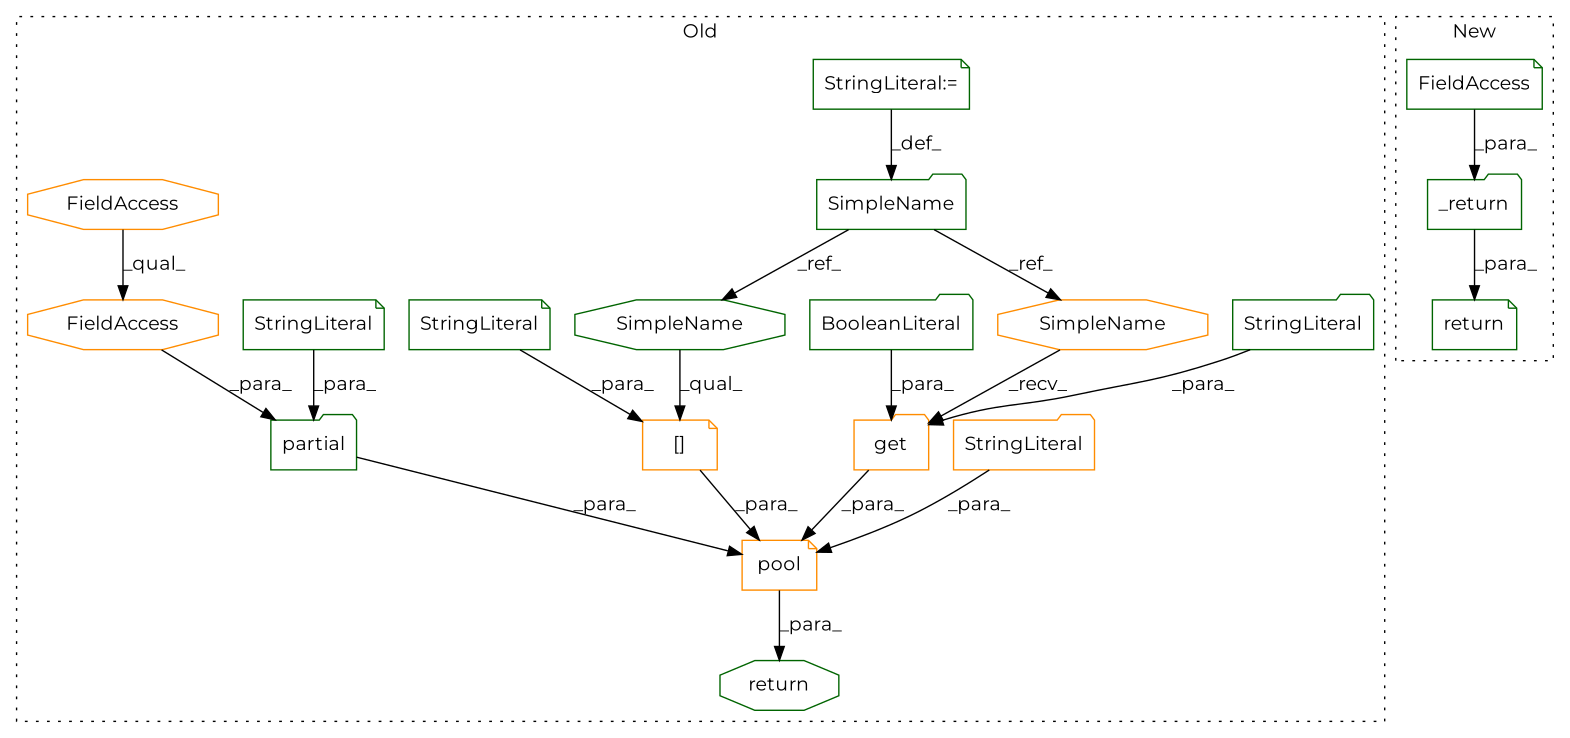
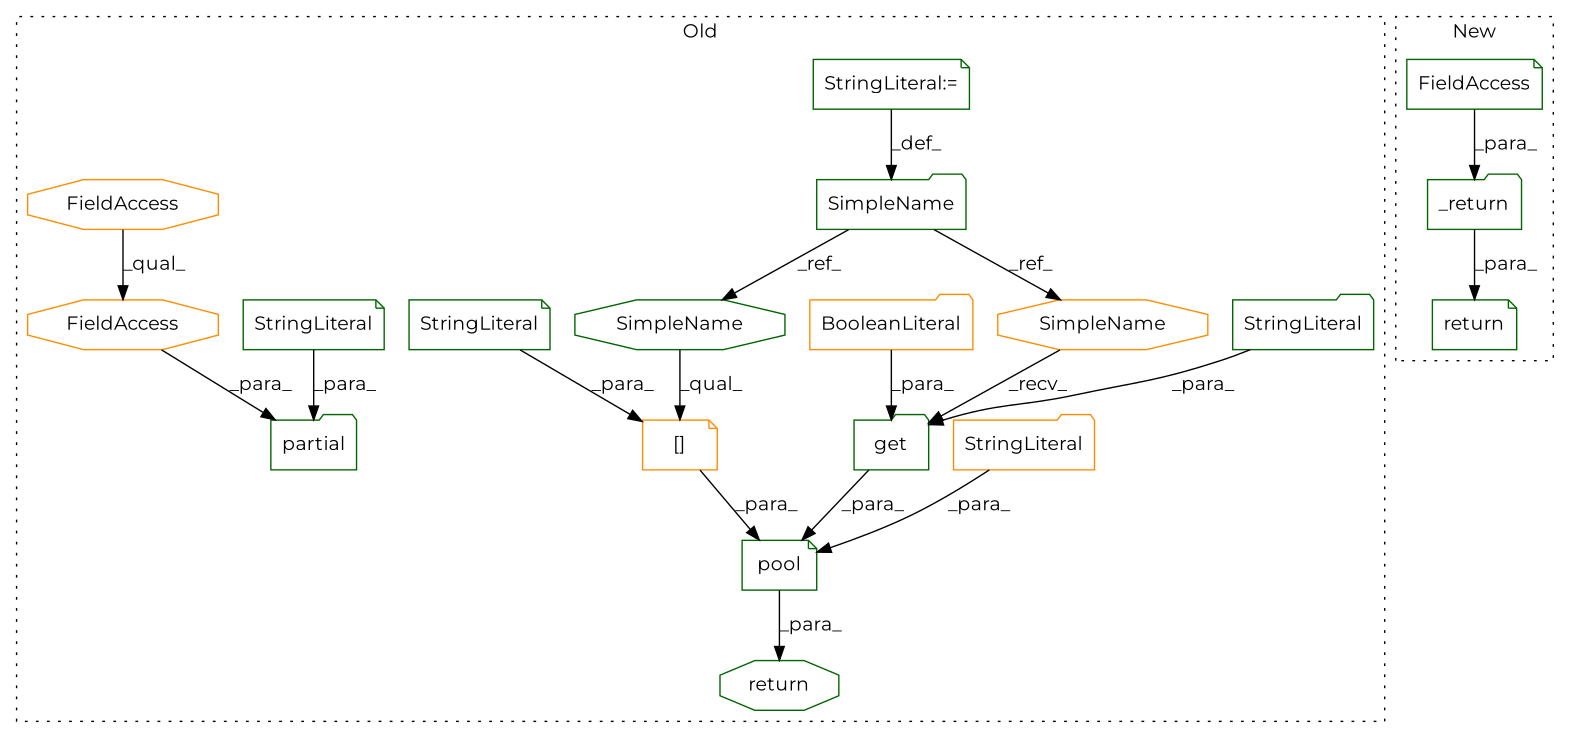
node "BooleanLiteral": color darkgreen -> darkorange
node "get": color darkorange -> darkgreen
edge "partial" -> "pool": removed, label "_para_"
node "pool": color darkorange -> darkgreen
